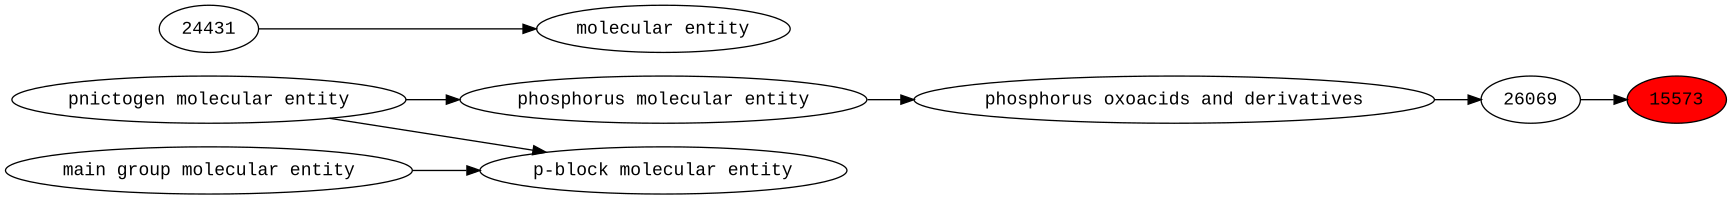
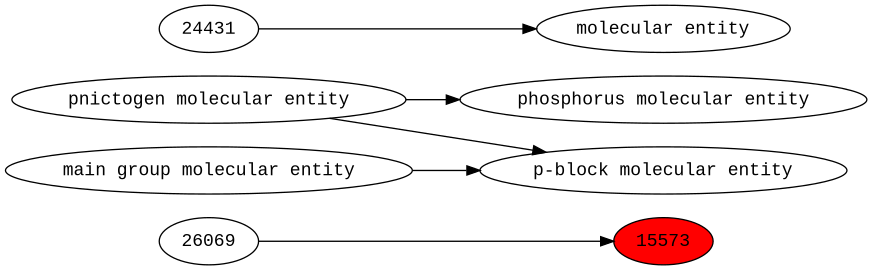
node "phosphorus oxoacids and derivatives": removed
